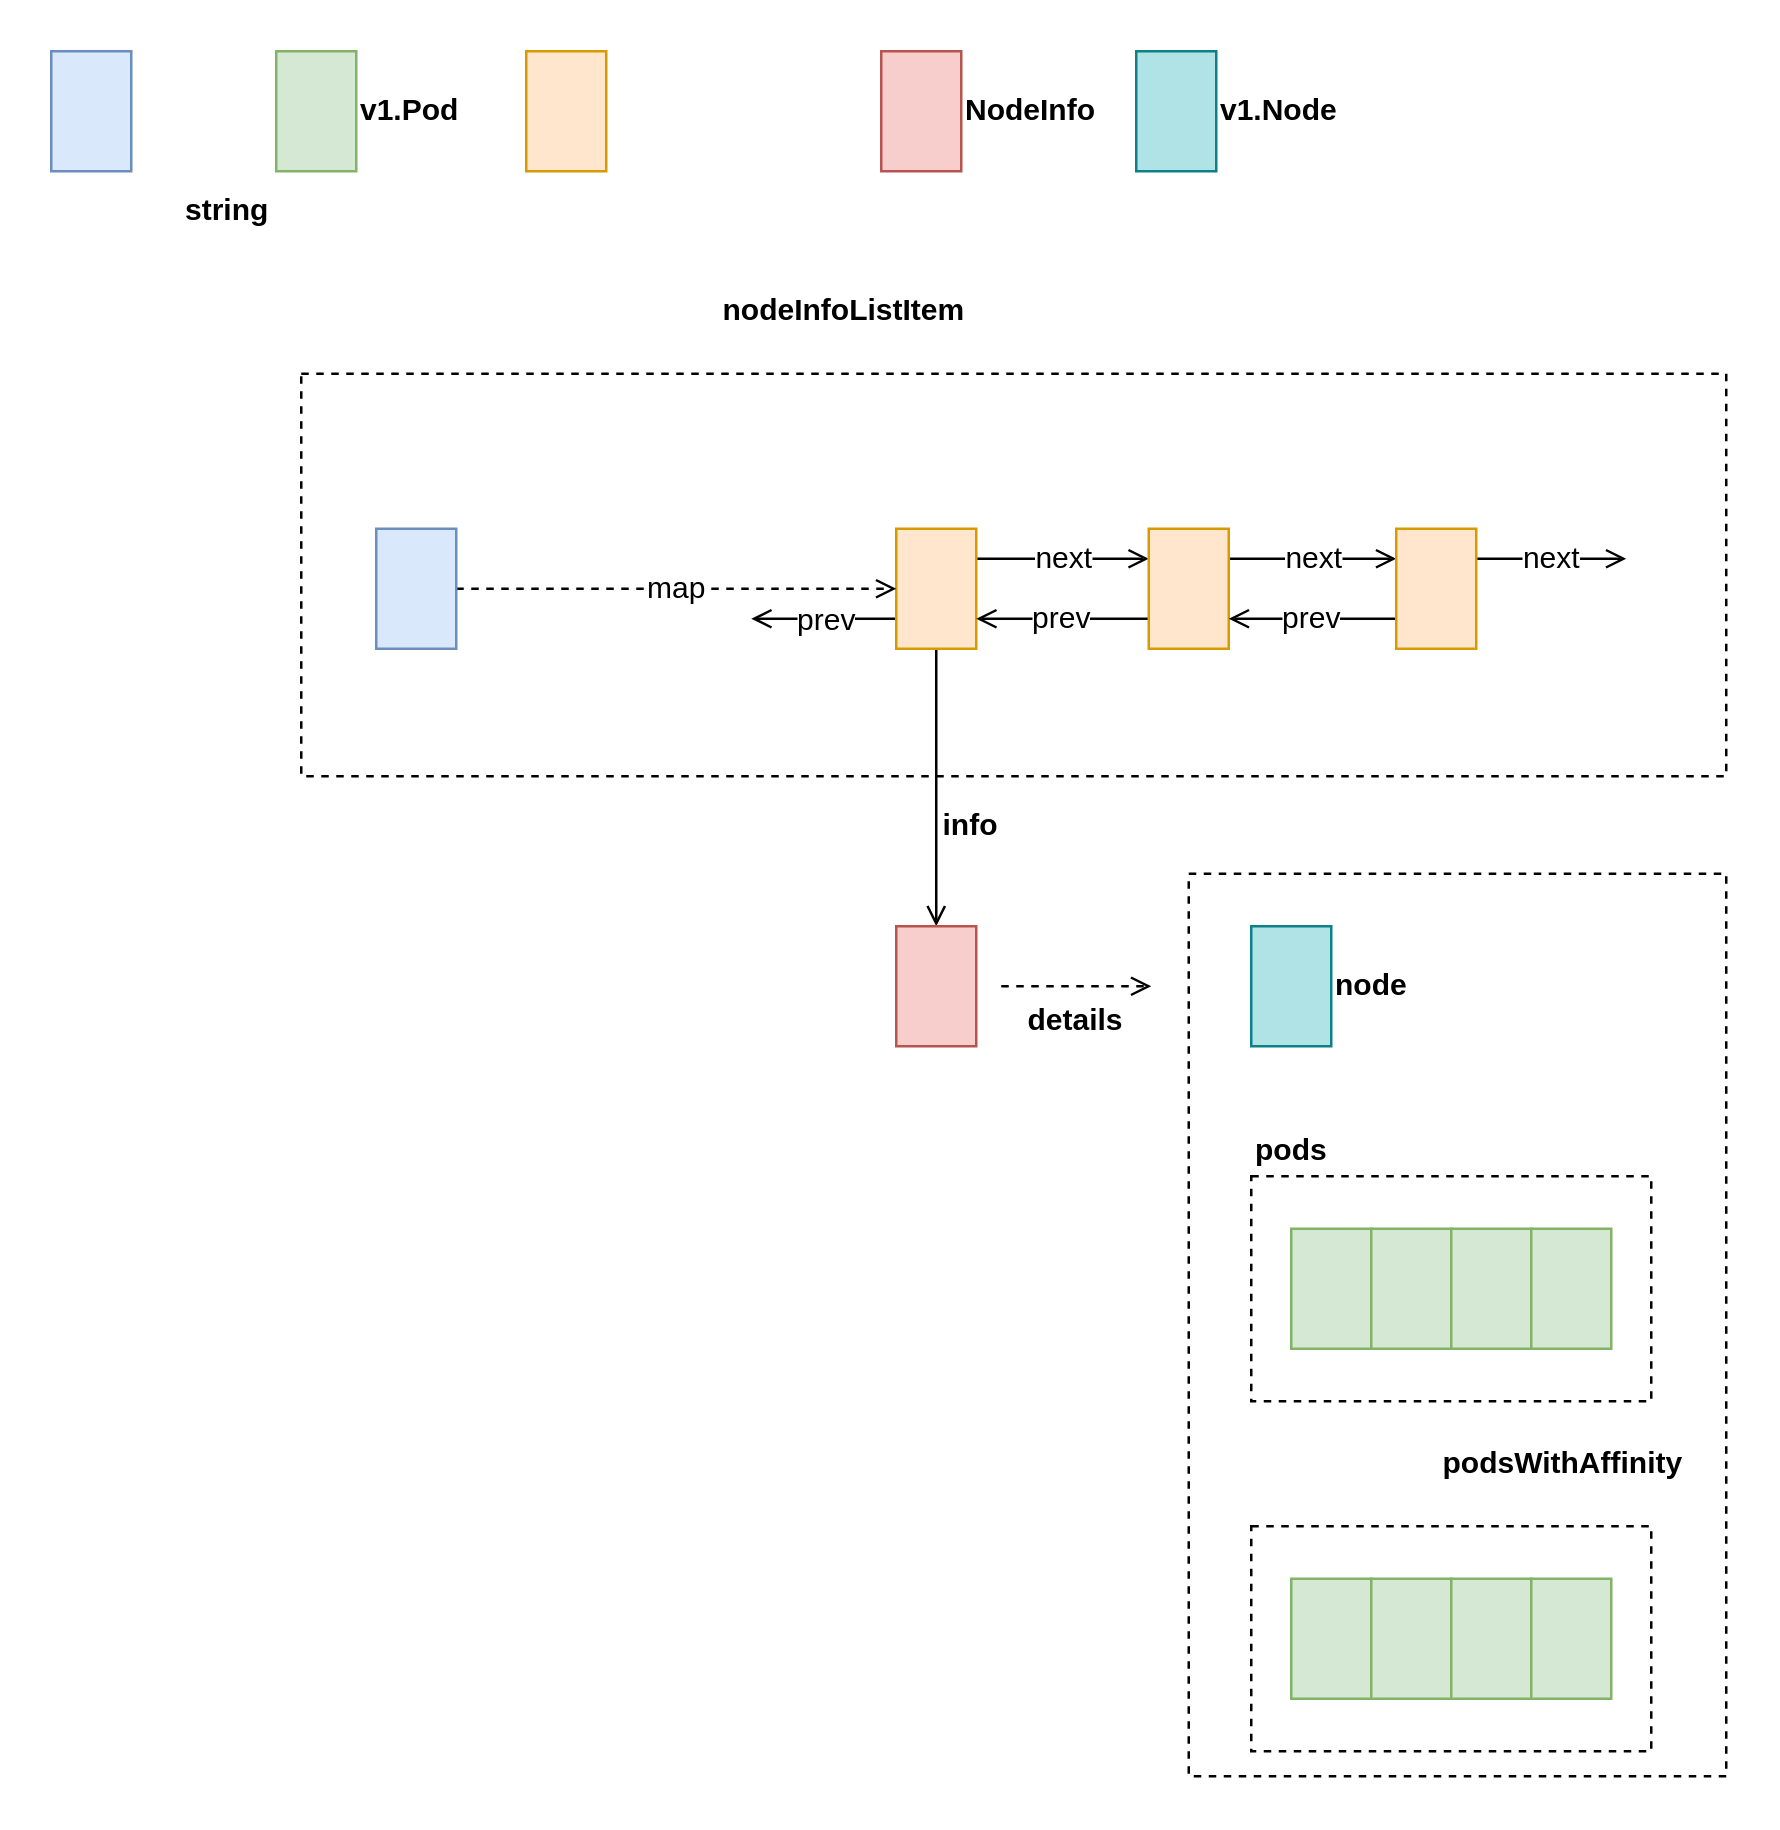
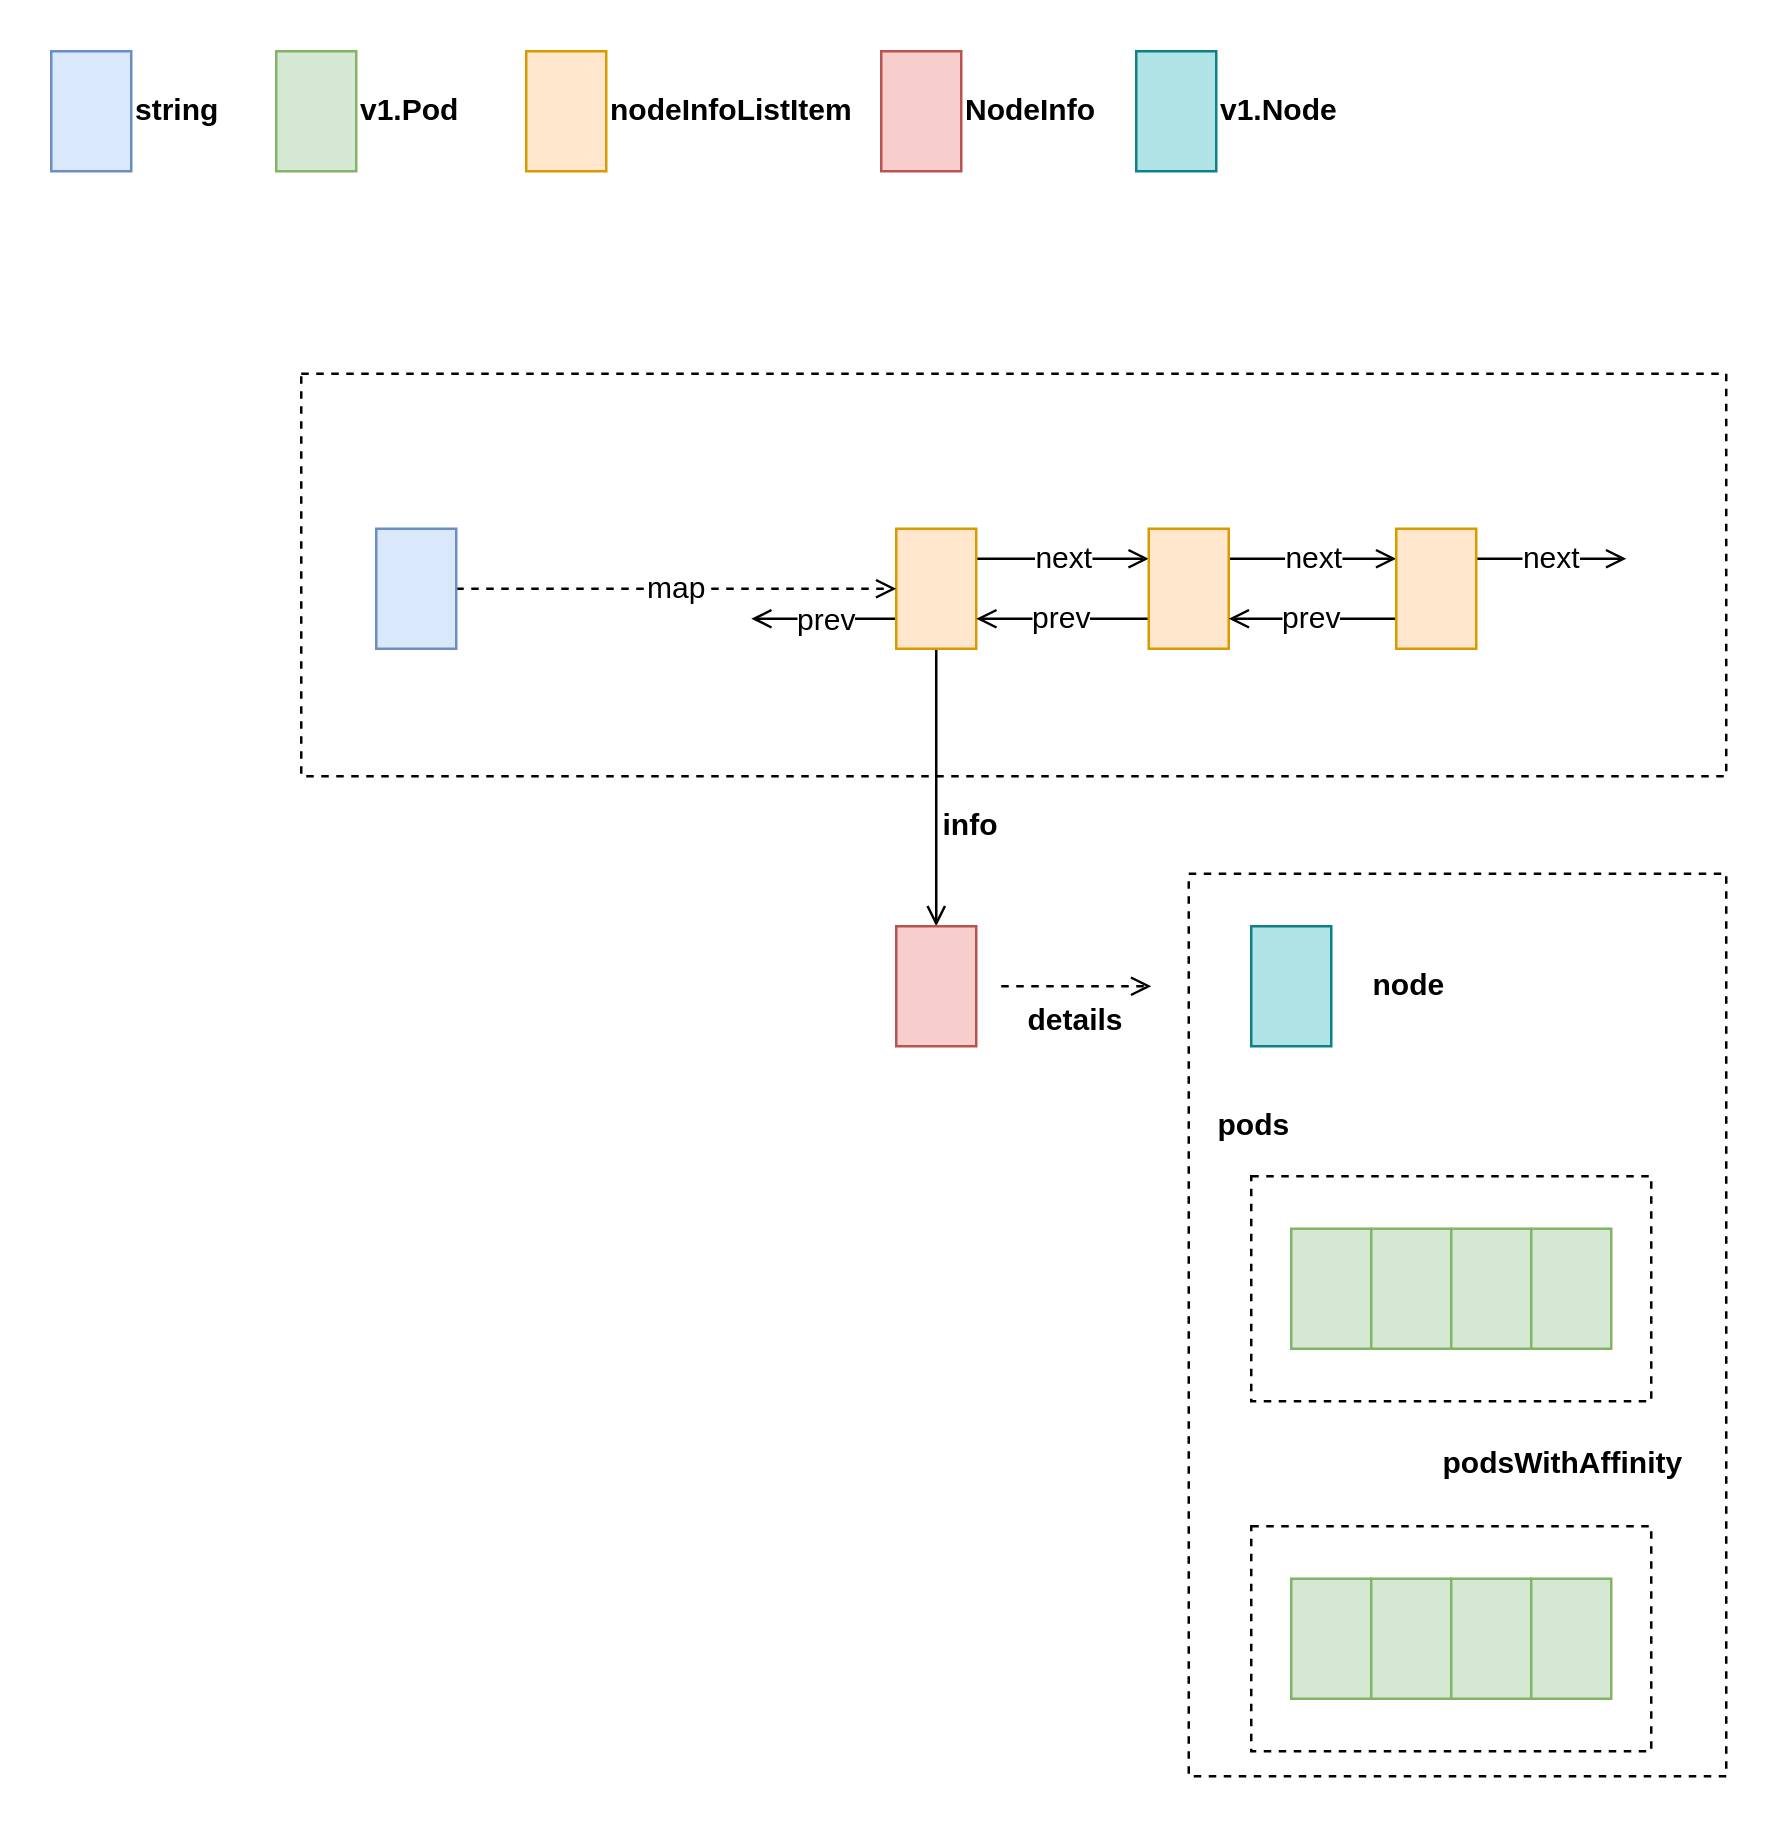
node "string": moved (244, 211) -> (194, 111)
node "nodeInfoListItem": moved (856, 311) -> (744, 111)
node "node": moved (1381, 986) -> (1419, 986)
node "pods": moved (1301, 1151) -> (1264, 1126)
